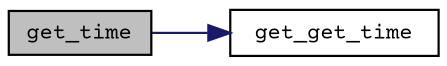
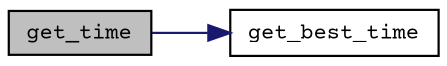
node "get_get_time": label "get_get_time" -> "get_best_time"
